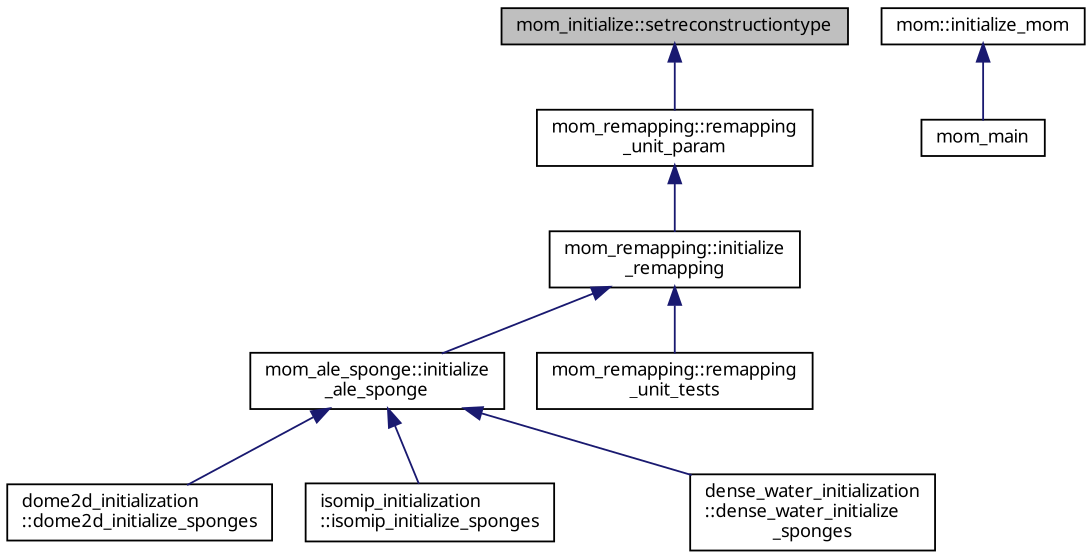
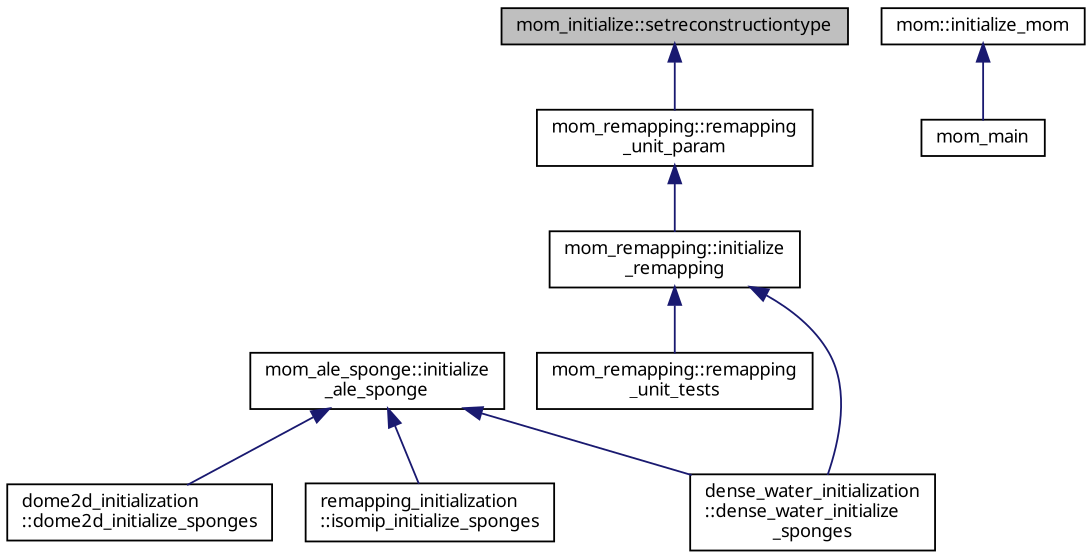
edge "mom_ale_sponge::initialize _ale_sponge" -> "mom_remapping::initialize _remapping": now "dense_water_initialization ::dense_water_initialize _sponges" -> "mom_remapping::initialize _remapping"
node "isomip_initialization ::isomip_initialize_sponges": label "isomip_initialization ::isomip_initialize_sponges" -> "remapping_initialization ::isomip_initialize_sponges"
